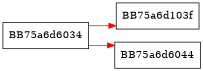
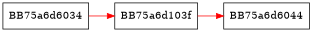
edge "BB75a6d6034" -> "BB75a6d6044": now "BB75a6d103f" -> "BB75a6d6044"
